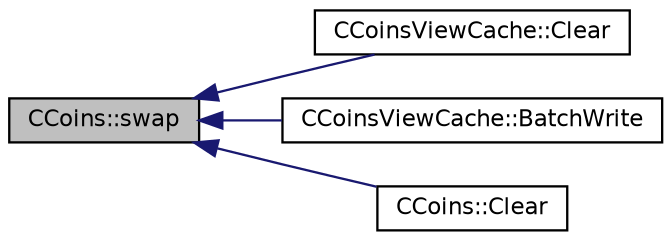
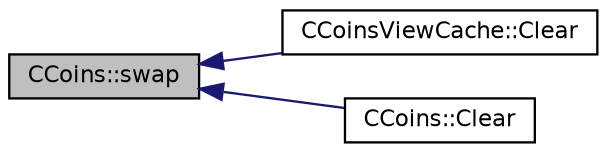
node "CCoinsViewCache::BatchWrite": removed
